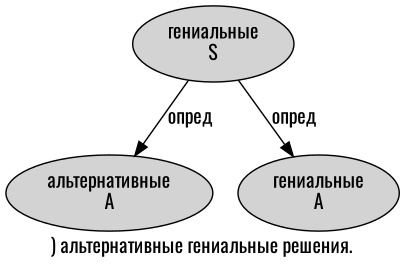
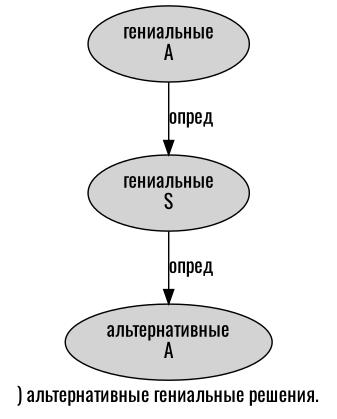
edge "гениальные S" -> "гениальные A": reversed
